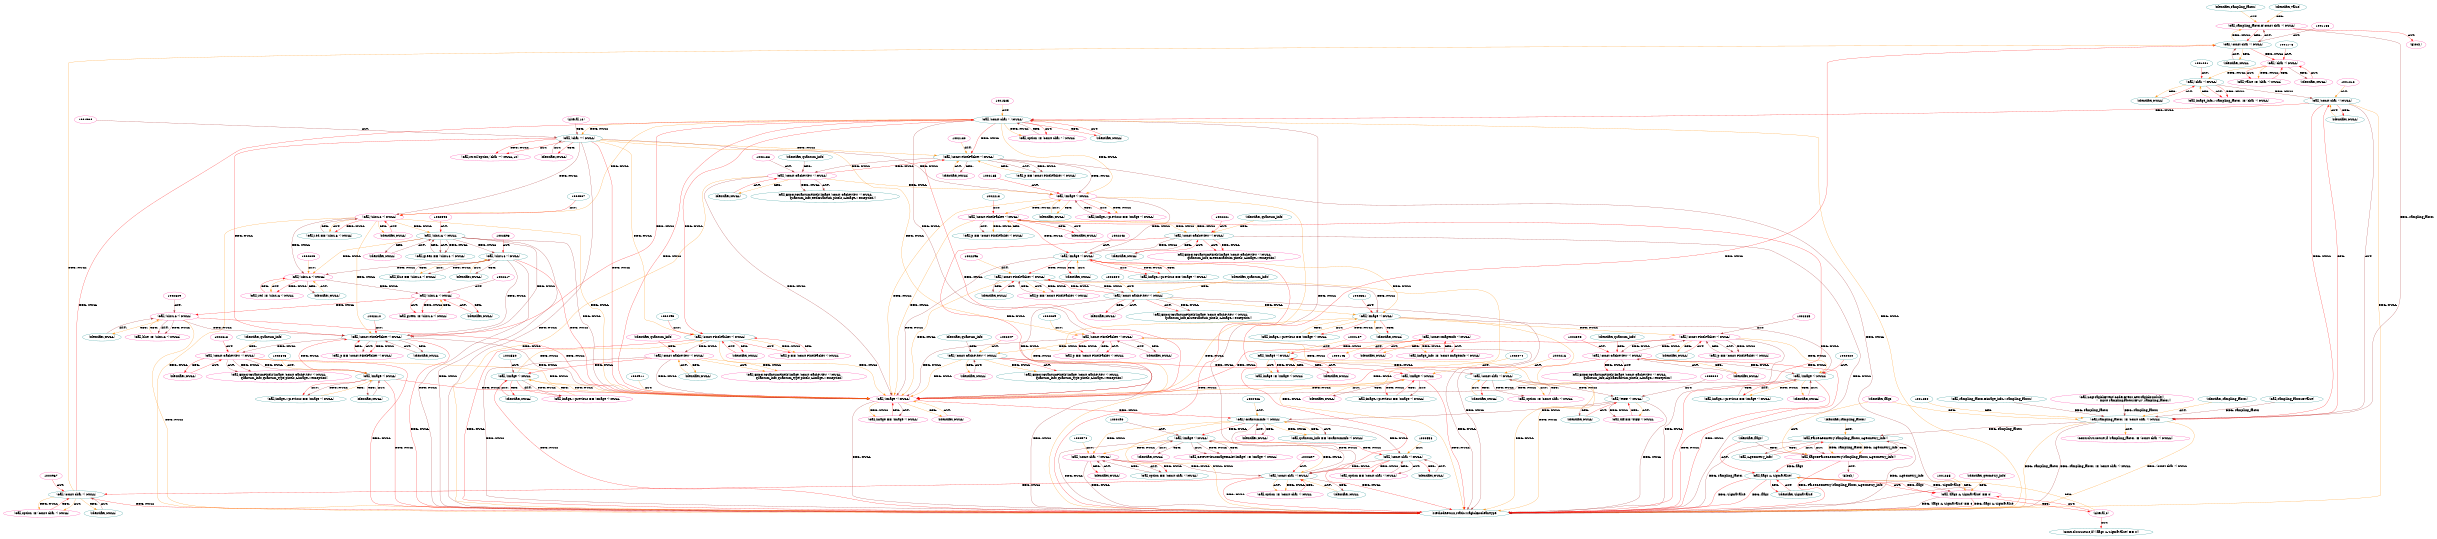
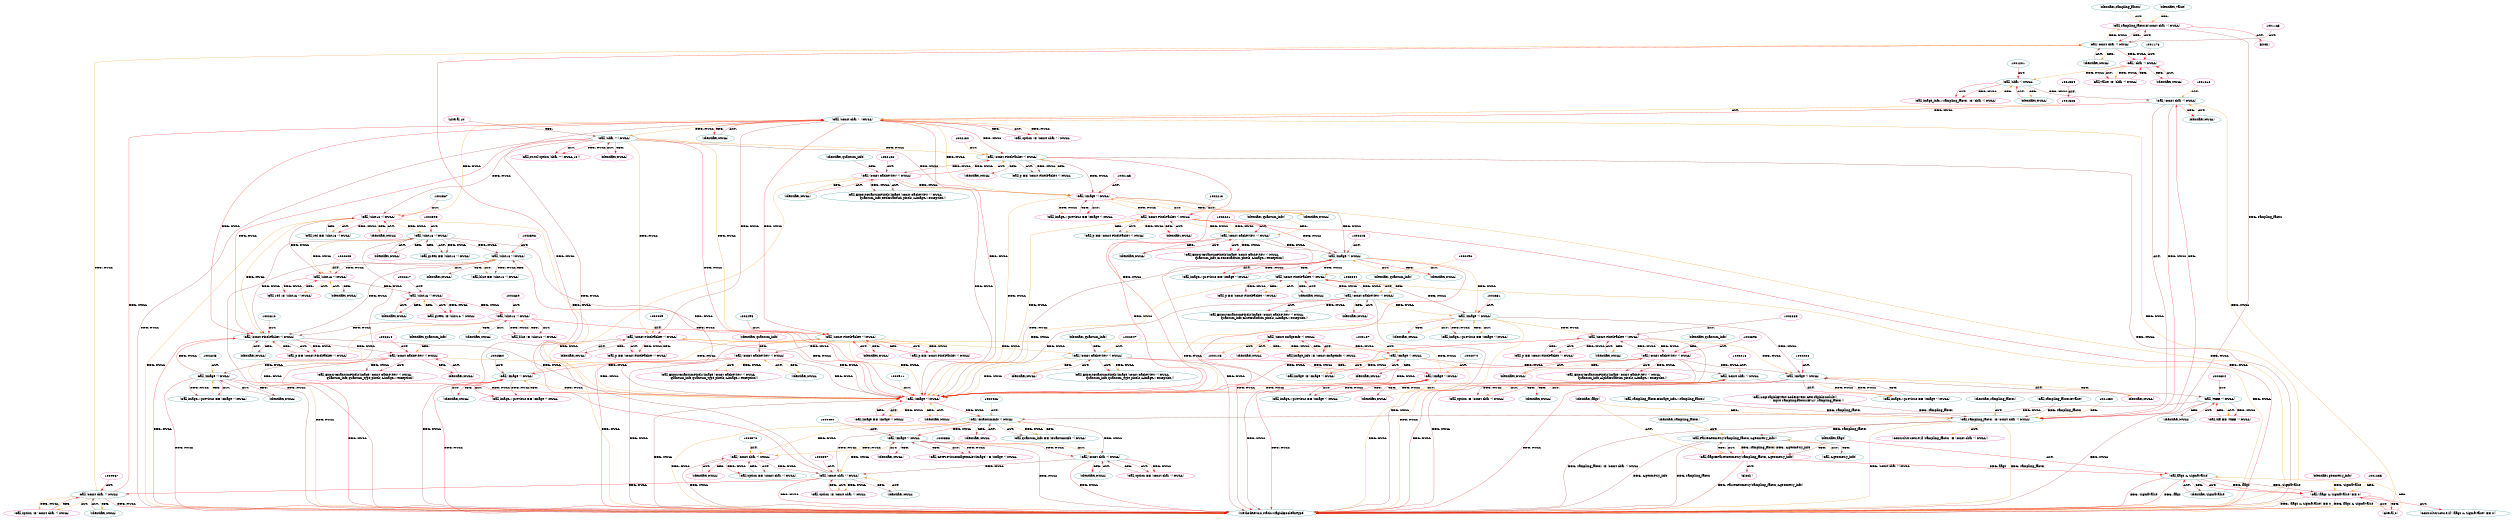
edge "1001534" -> "(Call,(char **) NULL)": now "1001534" -> "1001525"
edge "(Call,&geometry_info)" -> "(Call,ParseGeometry(sampling_factor,&geometry_info))": color red -> darkorange
edge "(Call,(QuantumInfo *) NULL)" -> "(MethodReturn,static MagickBooleanType)": label "NULL: NULL" -> "DDG: NULL"
edge "(Identifier,geometry_info)" -> "(Call,(flags & SigmaValue) == 0)": label "CFG: " -> "DDG: SigmaValue"
edge "(Literal,0)" -> "(ControlStructure,if ((flags & SigmaValue) == 0))": now "(Call,(flags & SigmaValue) == 0)" -> "(ControlStructure,if ((flags & SigmaValue) == 0))"
